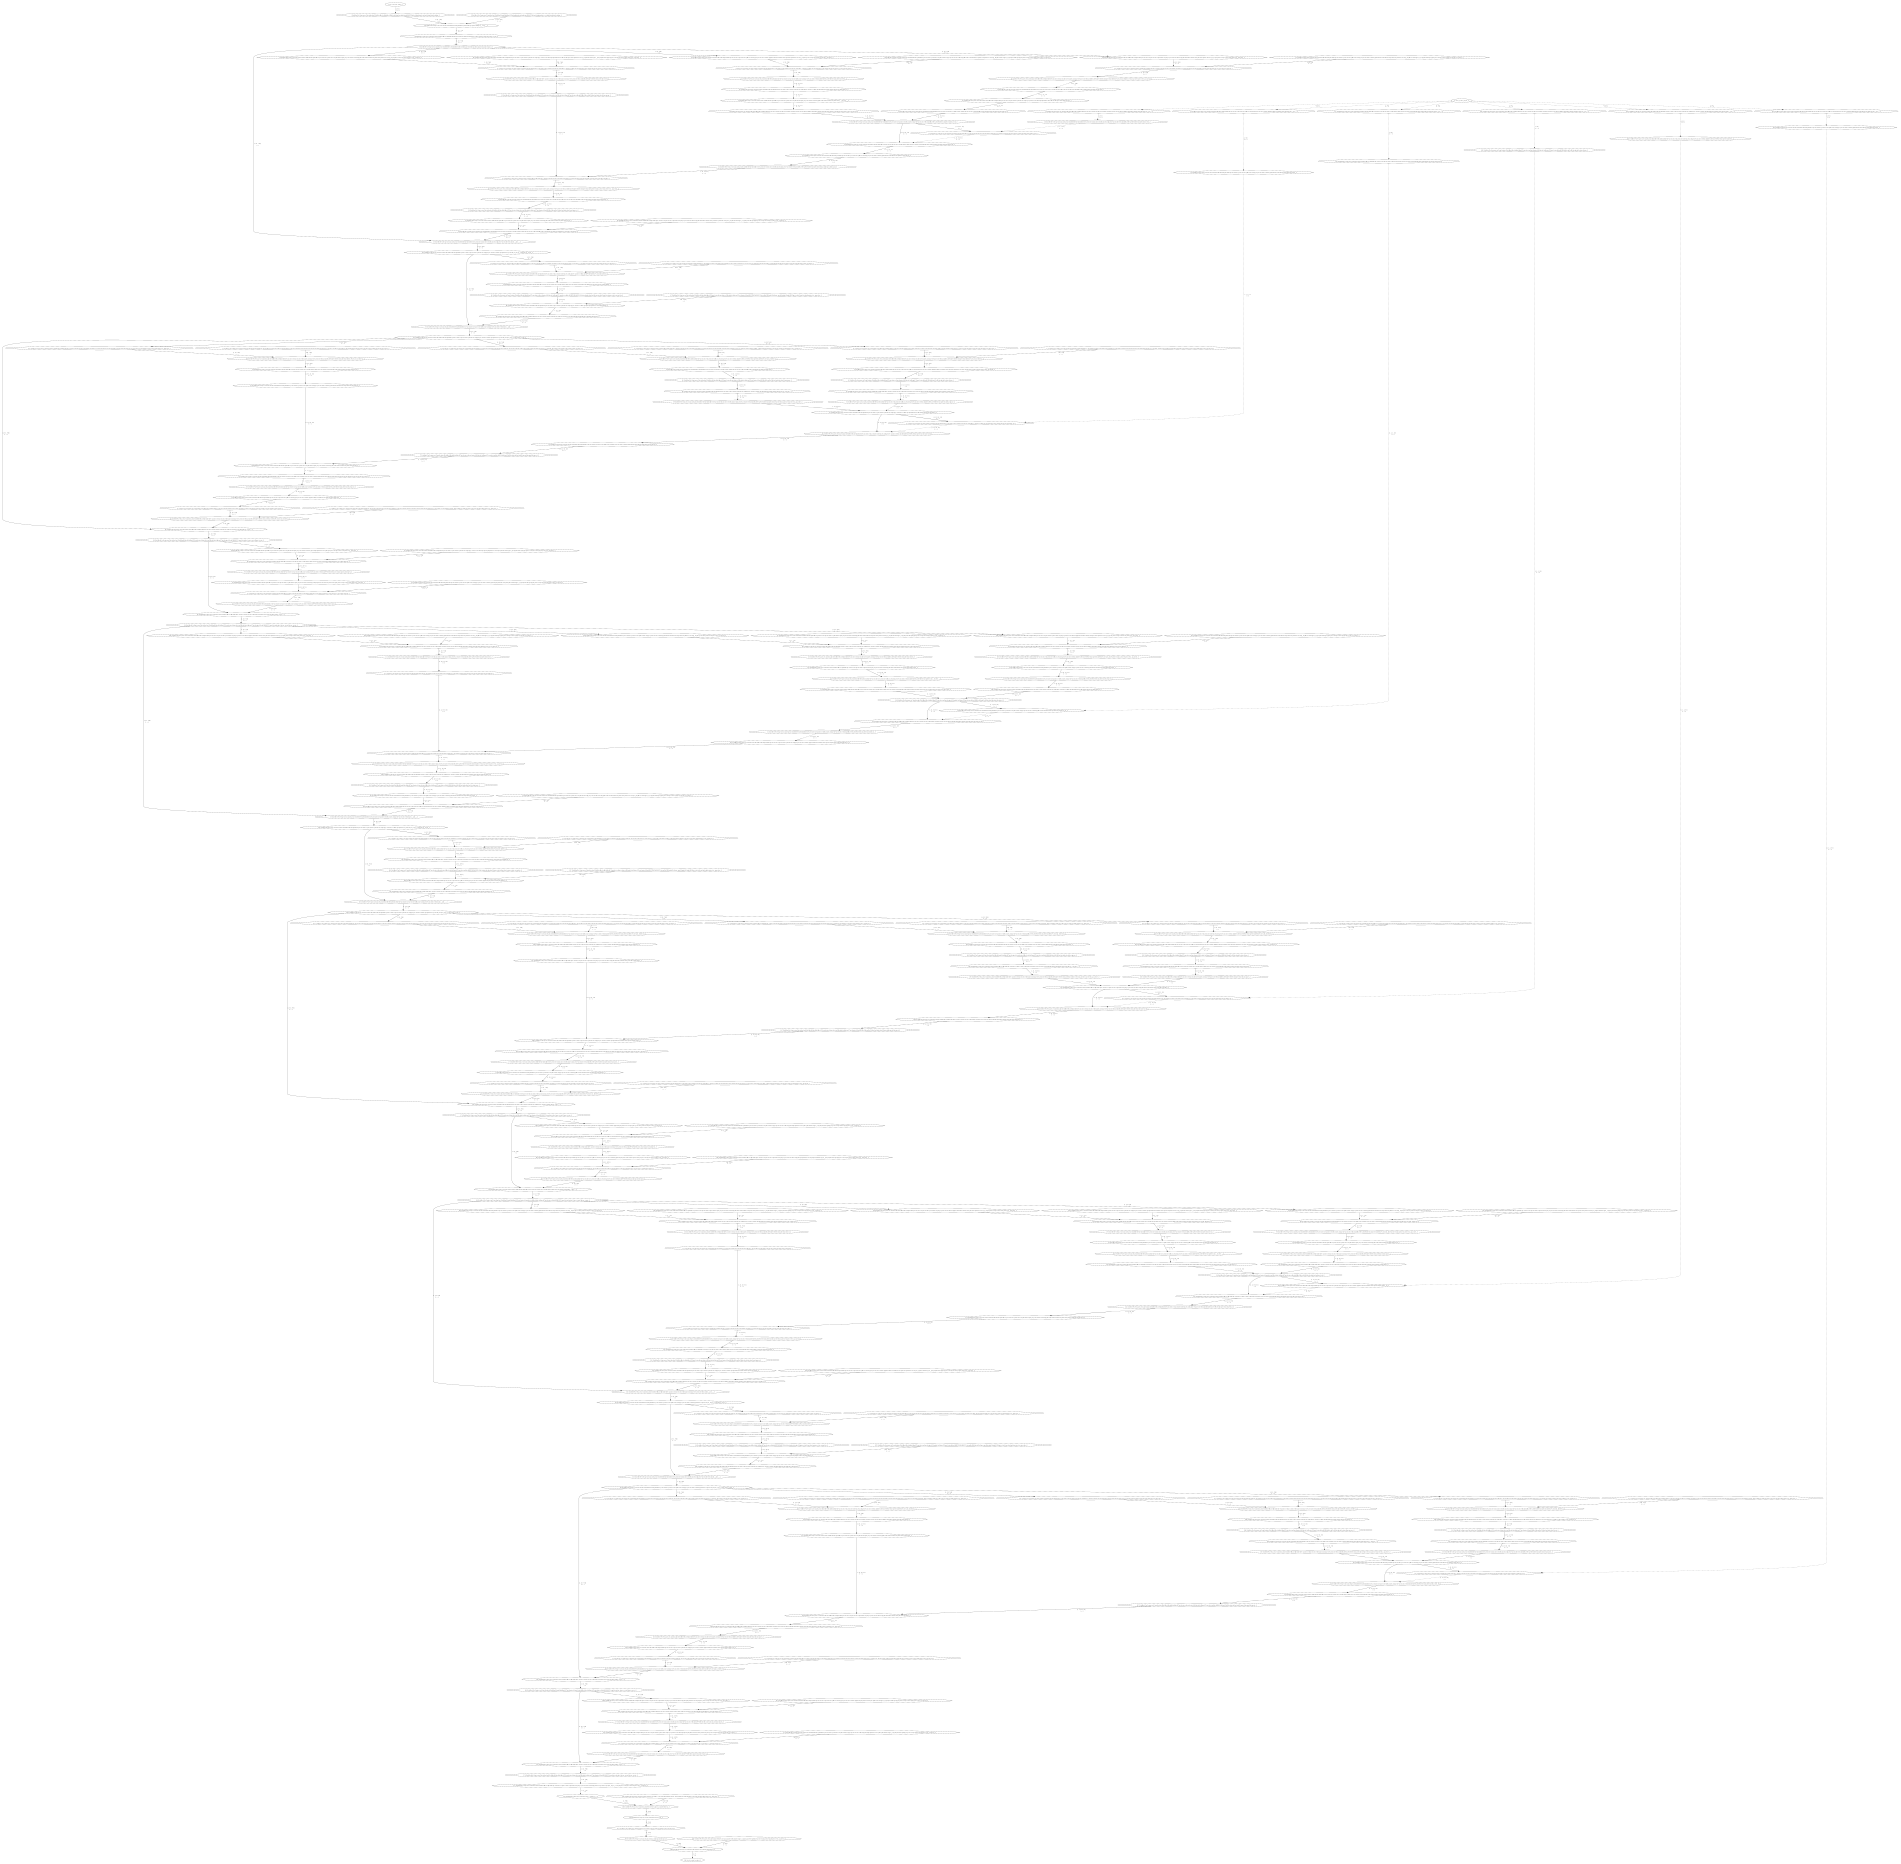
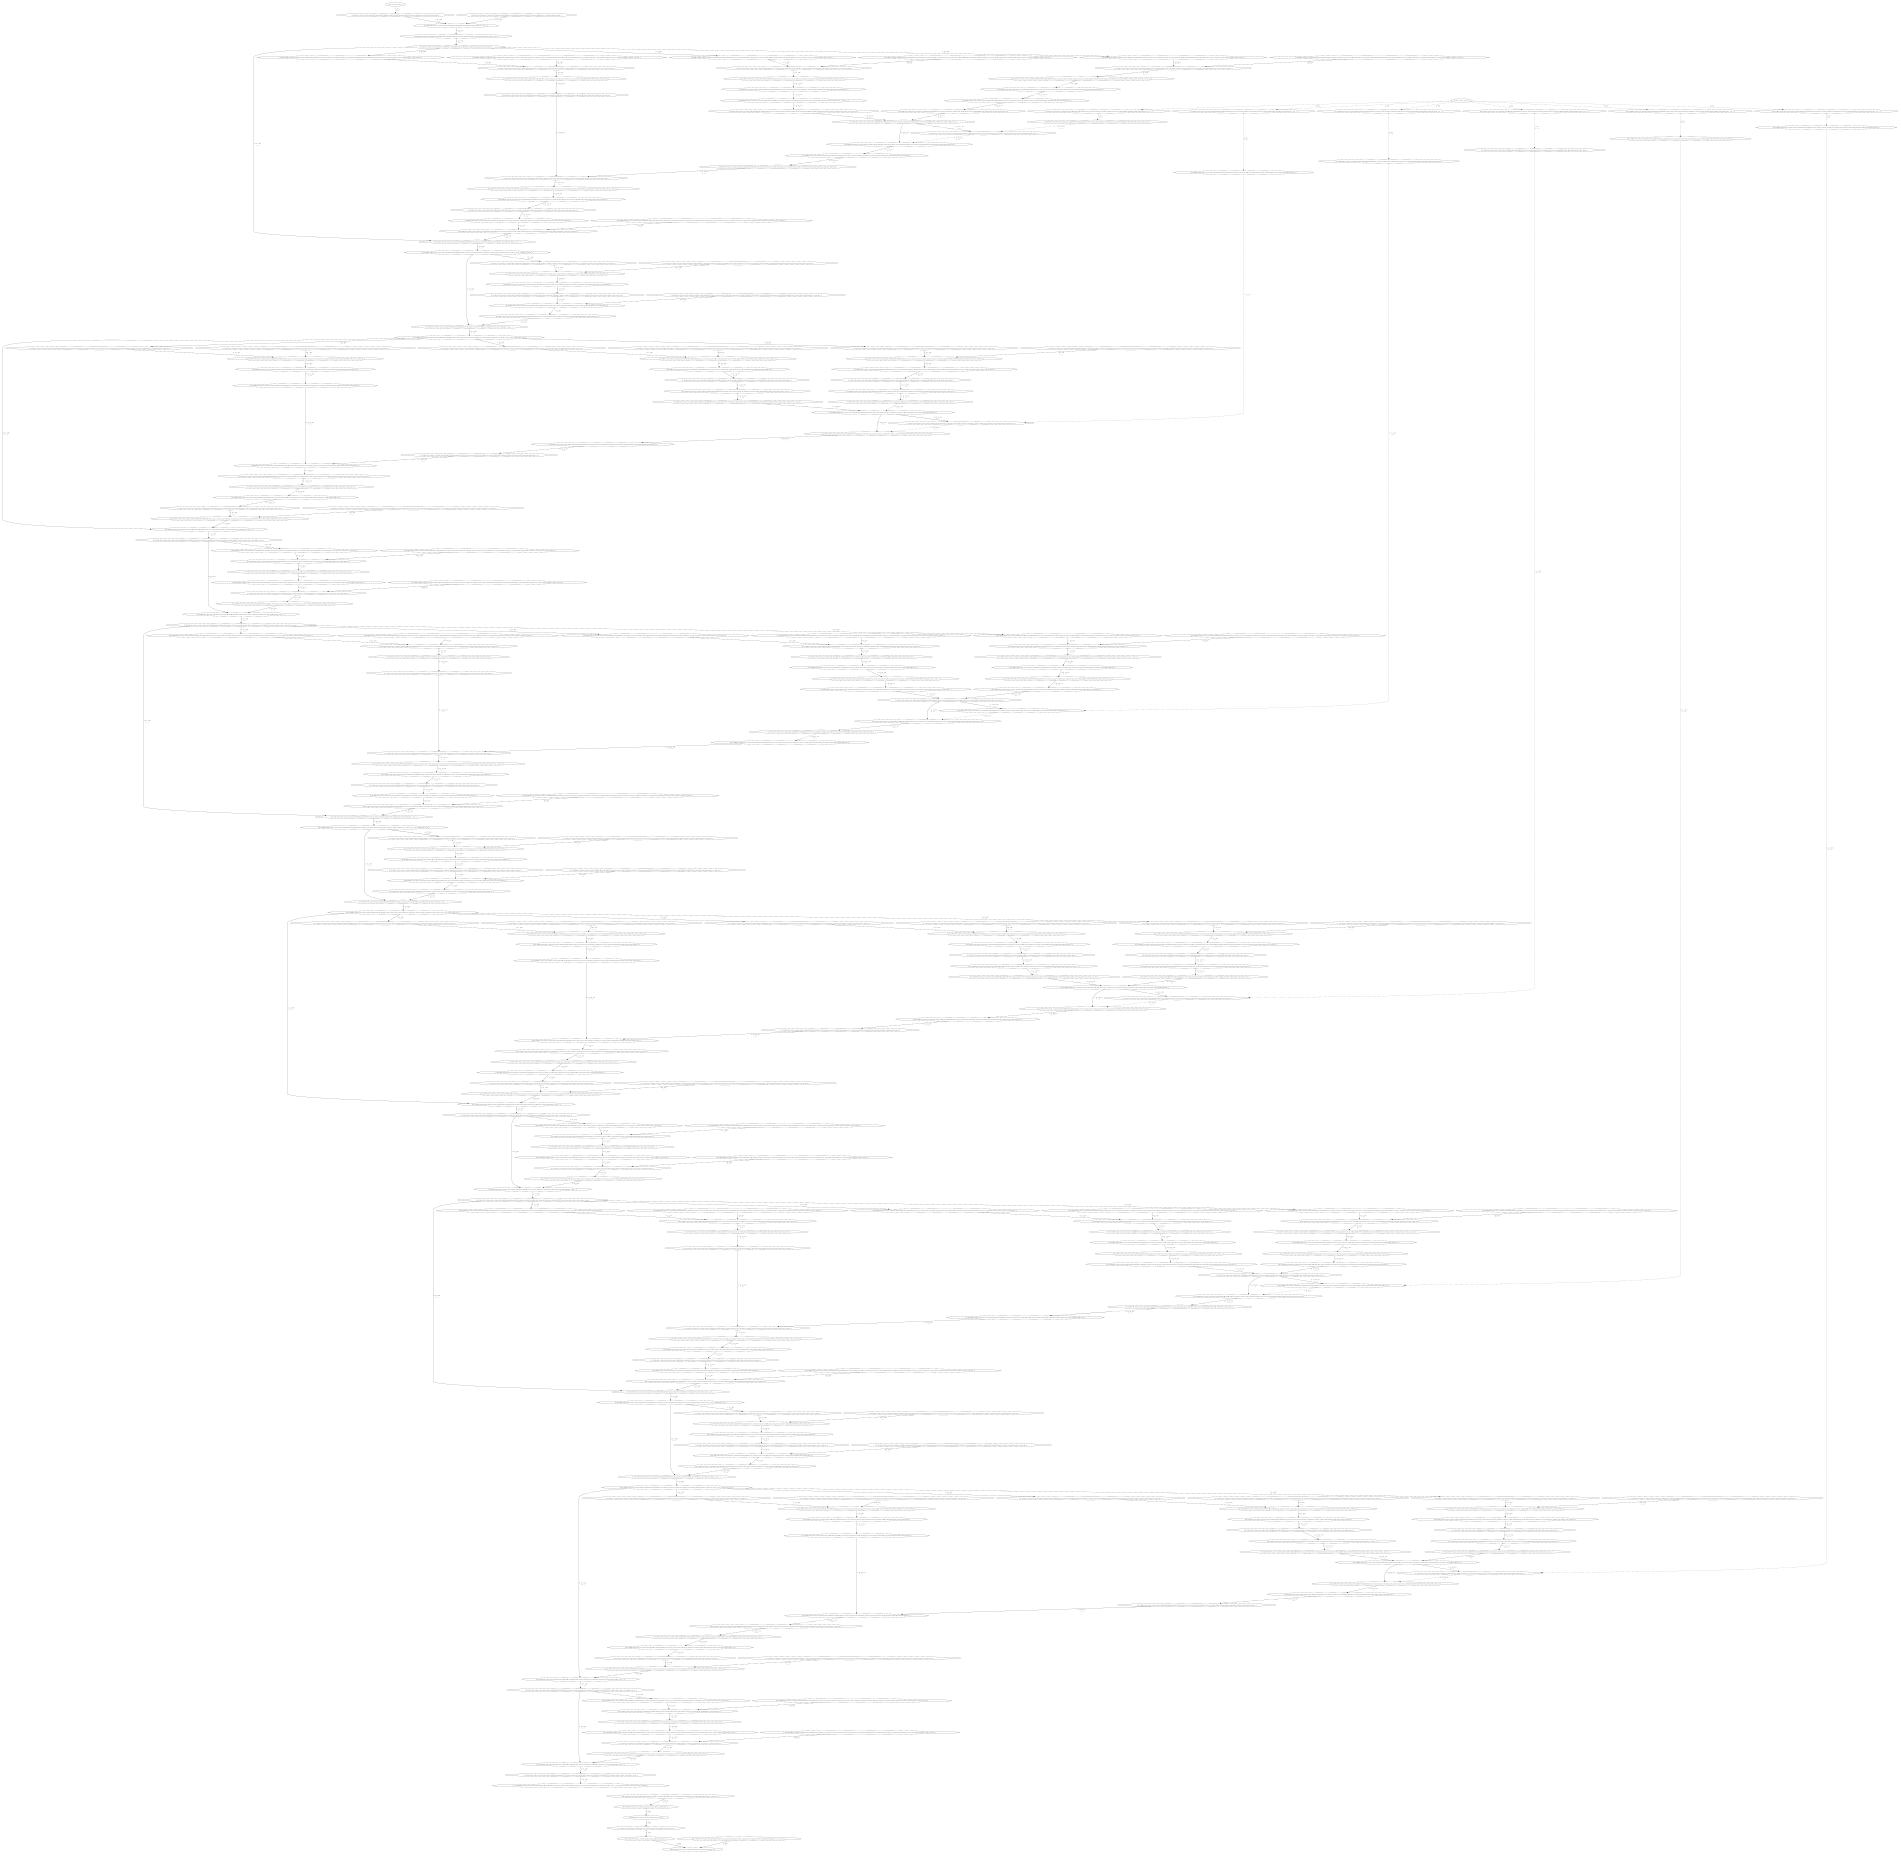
node "278 DistilBertForSequenceClassification/__getitem___0": removed
node "286 /nncf_model_output_0": removed
